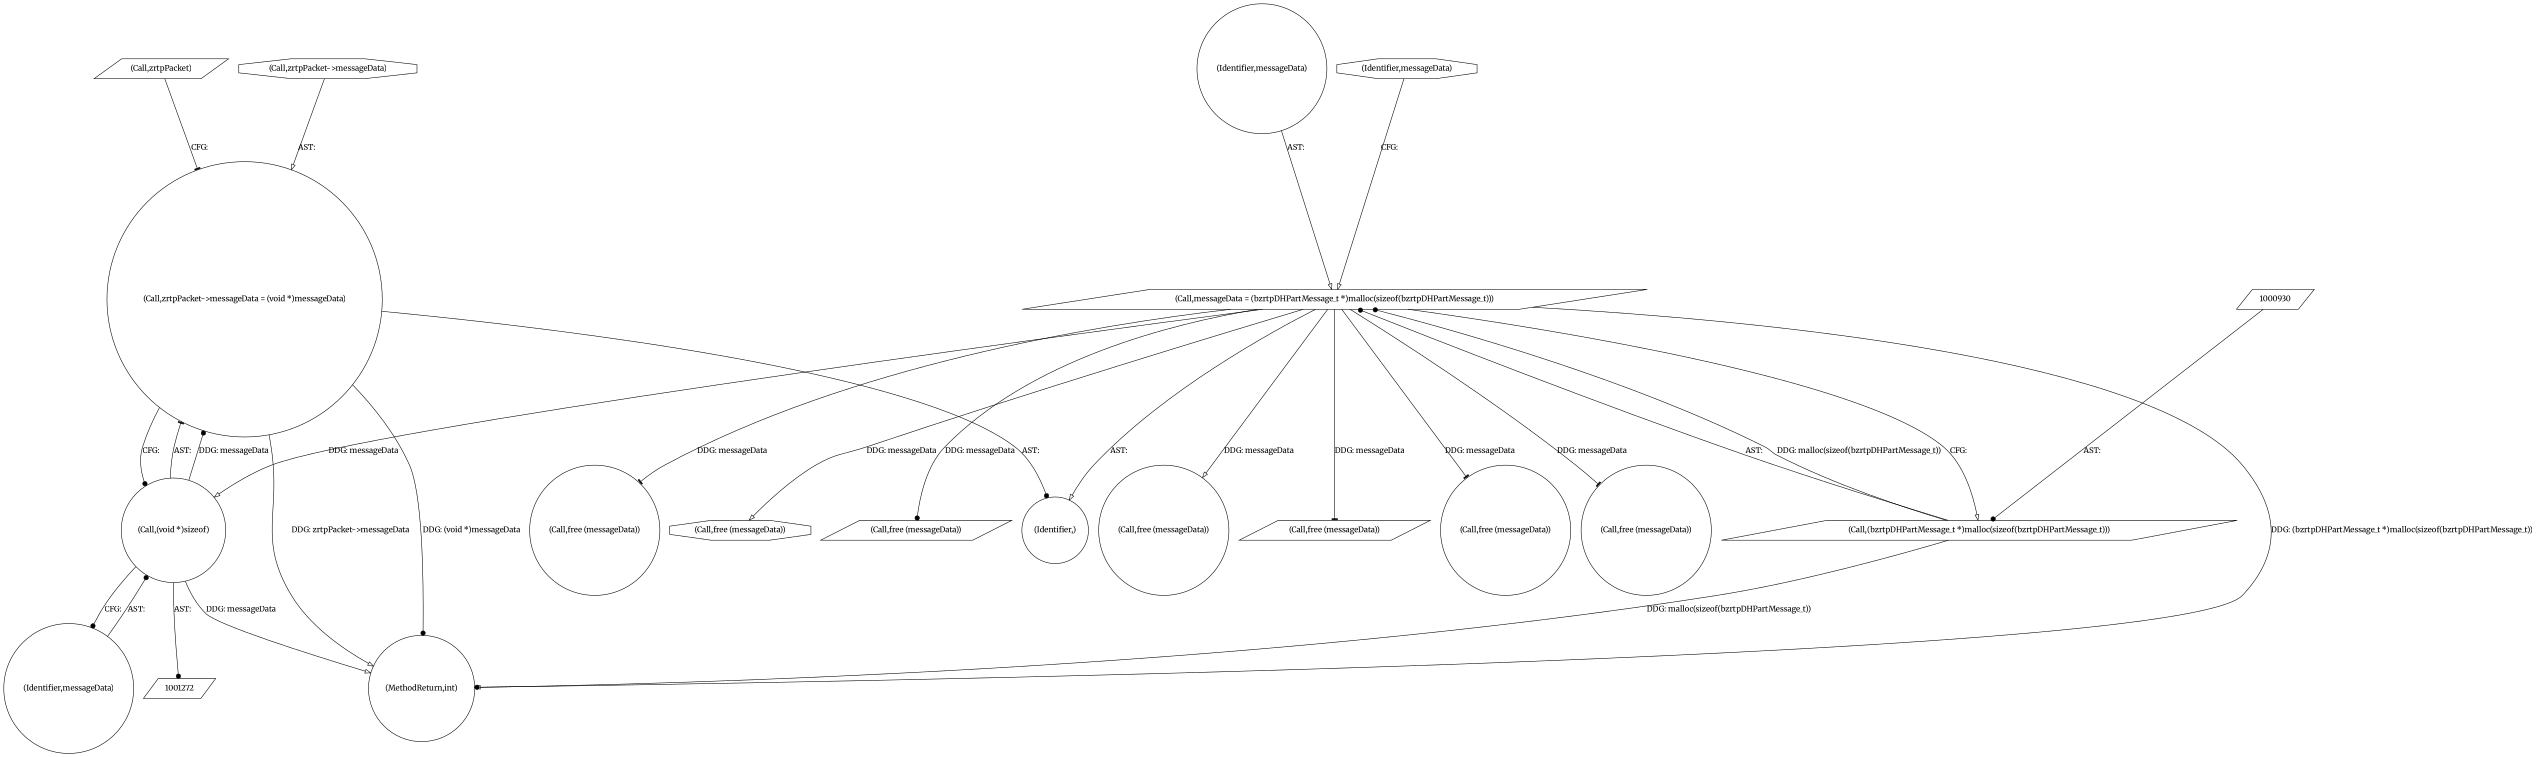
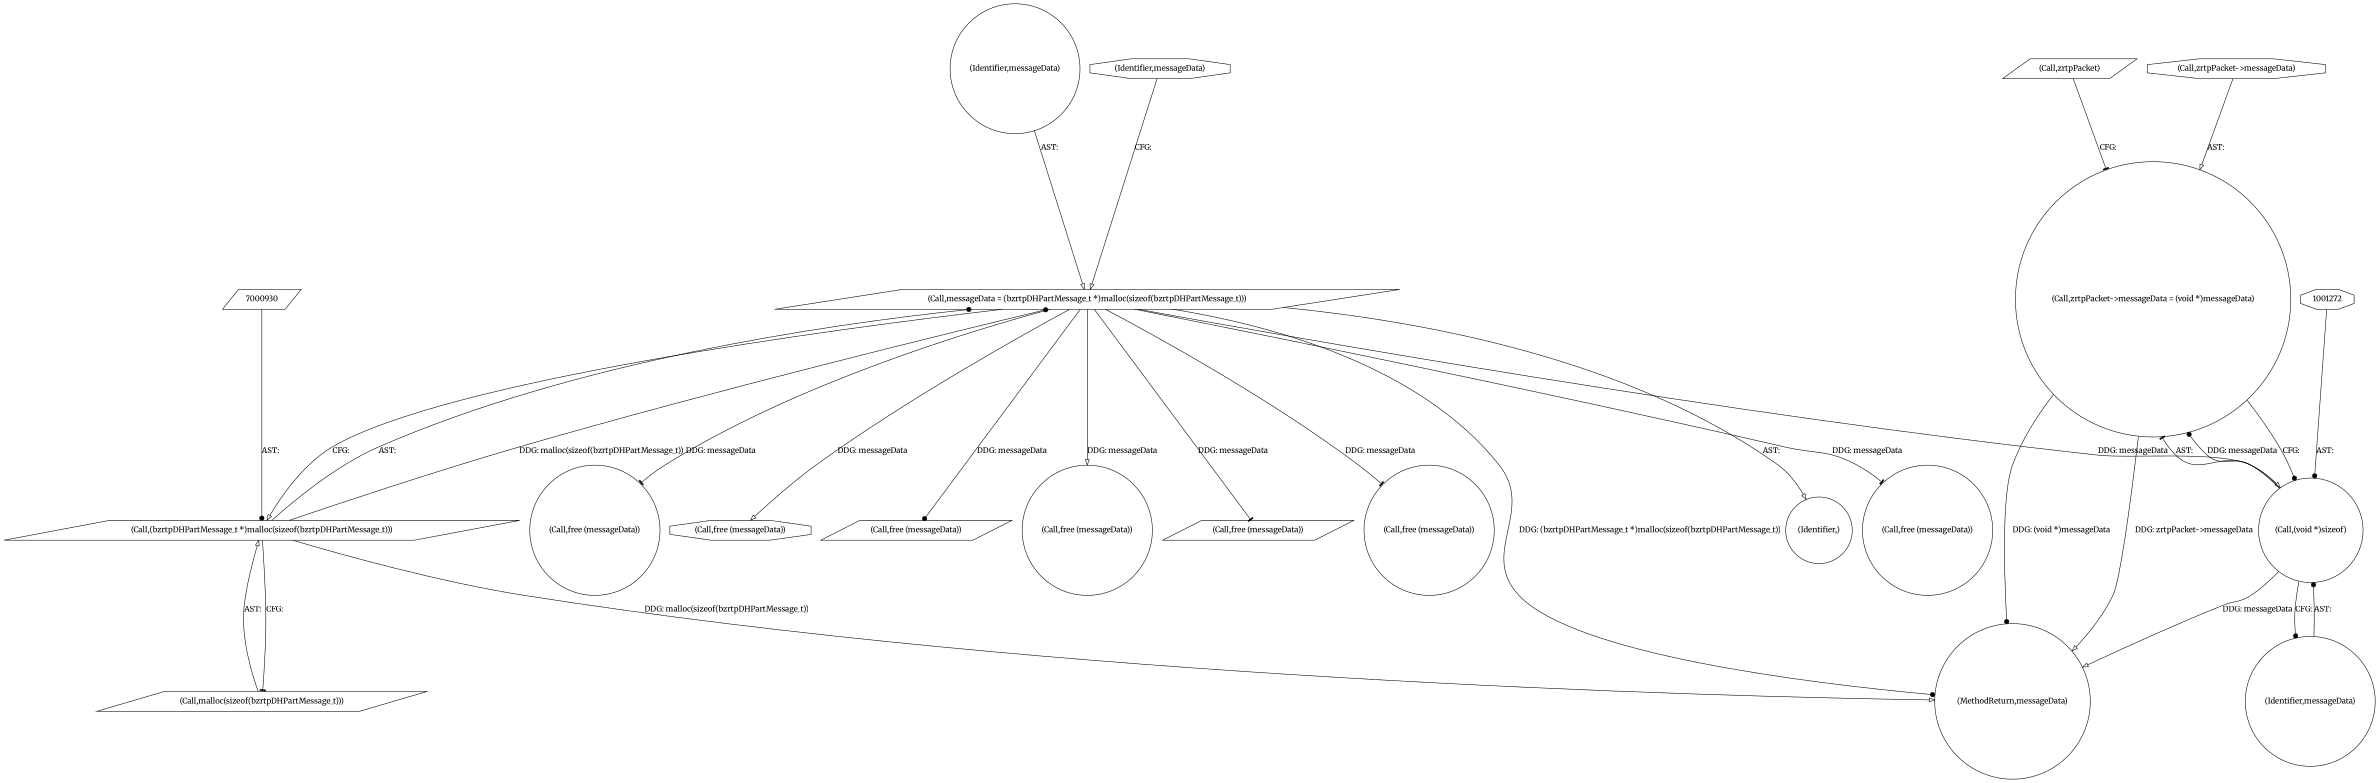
node "1000930": label "1000930" -> "7000930"
edge "(Call,zrtpPacket->messageData = (void *)messageData)" -> "(Identifier,)": removed, label "AST:"
edge "(Call,(void *)sizeof)" -> "1001272": reversed
node "1001272": shape parallelogram -> octagon
node "(MethodReturn,int)": label "(MethodReturn,int)" -> "(MethodReturn,messageData)"
node "(Call,malloc(sizeof(bzrtpDHPartMessage_t)))": added
